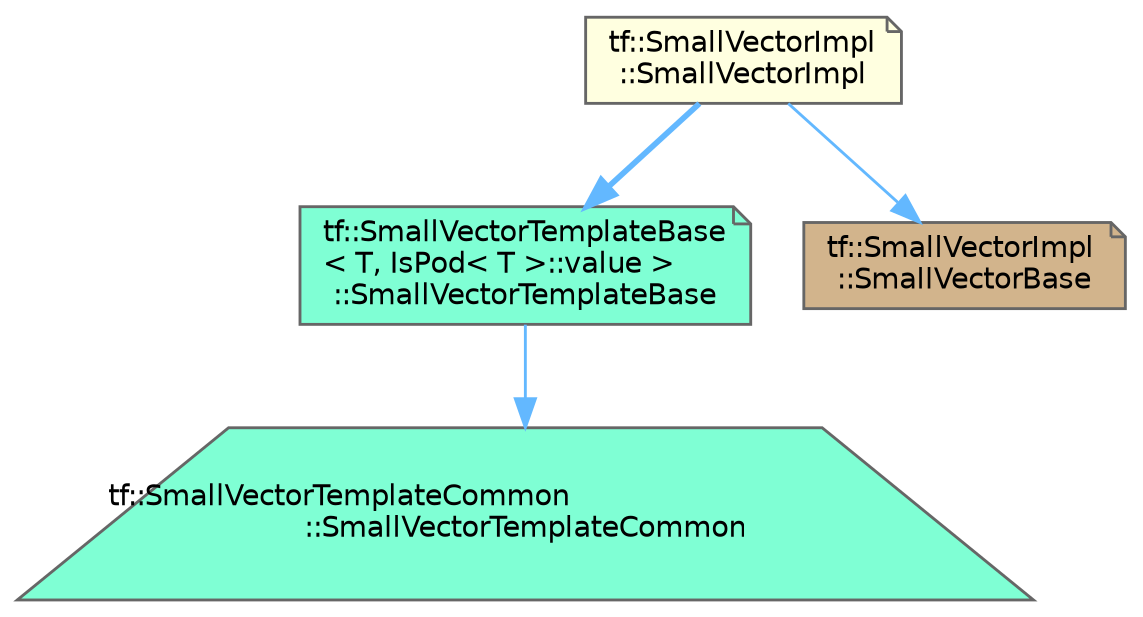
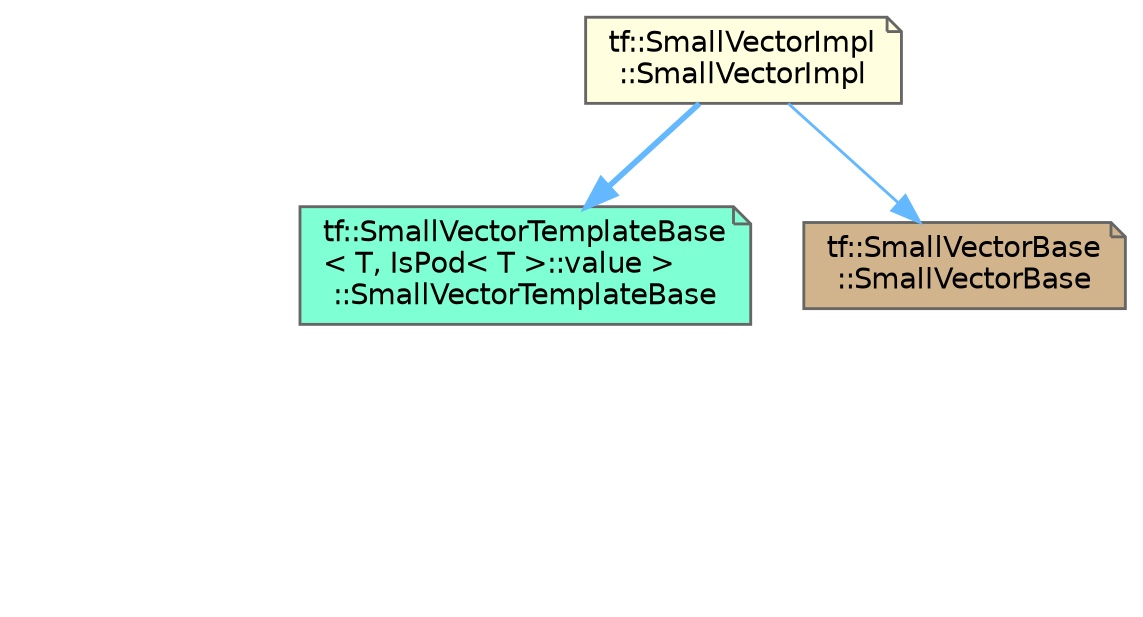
node "tf::SmallVectorImpl ::SmallVectorBase": label "tf::SmallVectorImpl ::SmallVectorBase" -> "tf::SmallVectorBase ::SmallVectorBase"
node "tf::SmallVectorTemplateCommon ::SmallVectorTemplateCommon": removed
